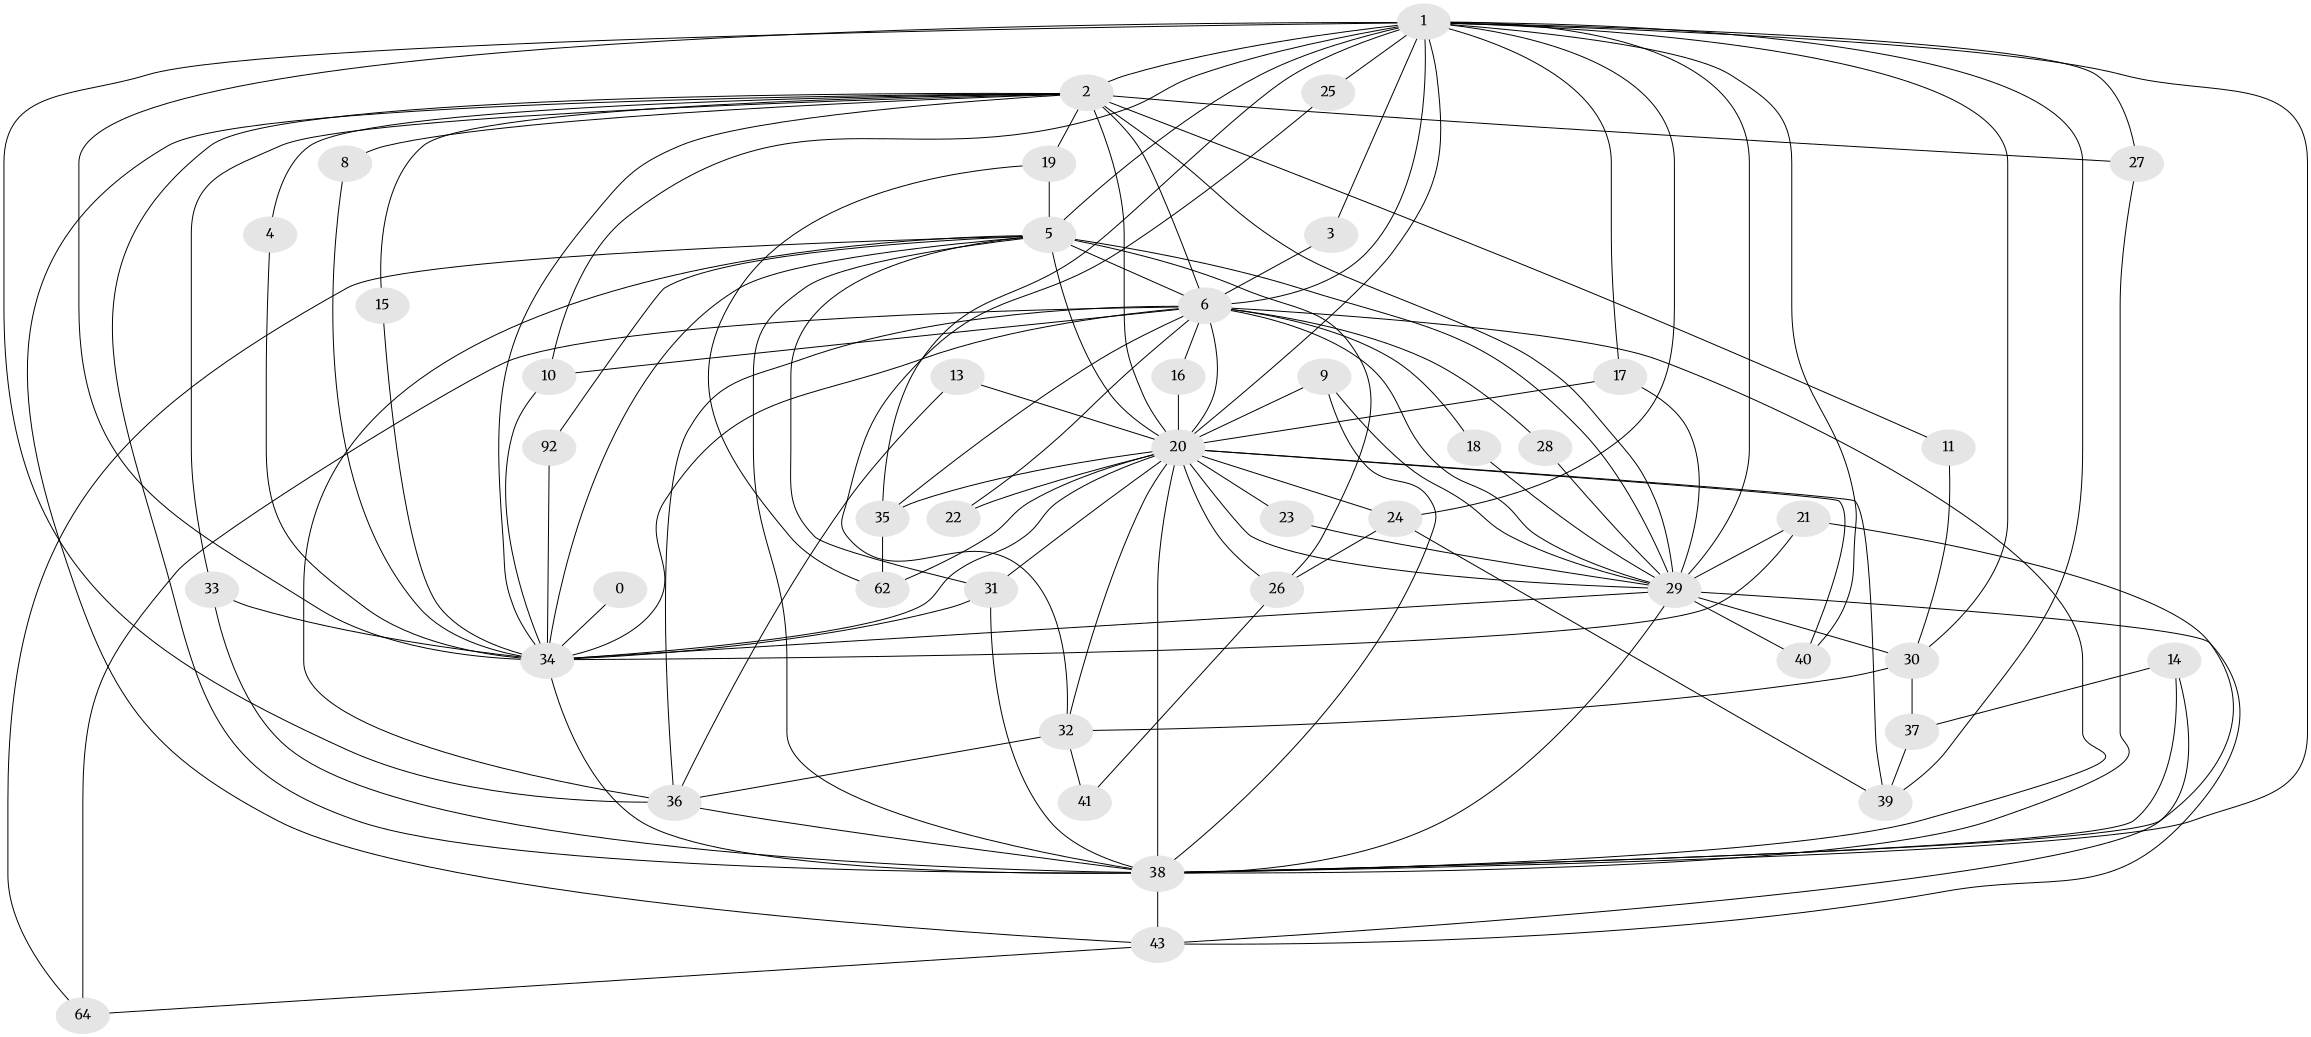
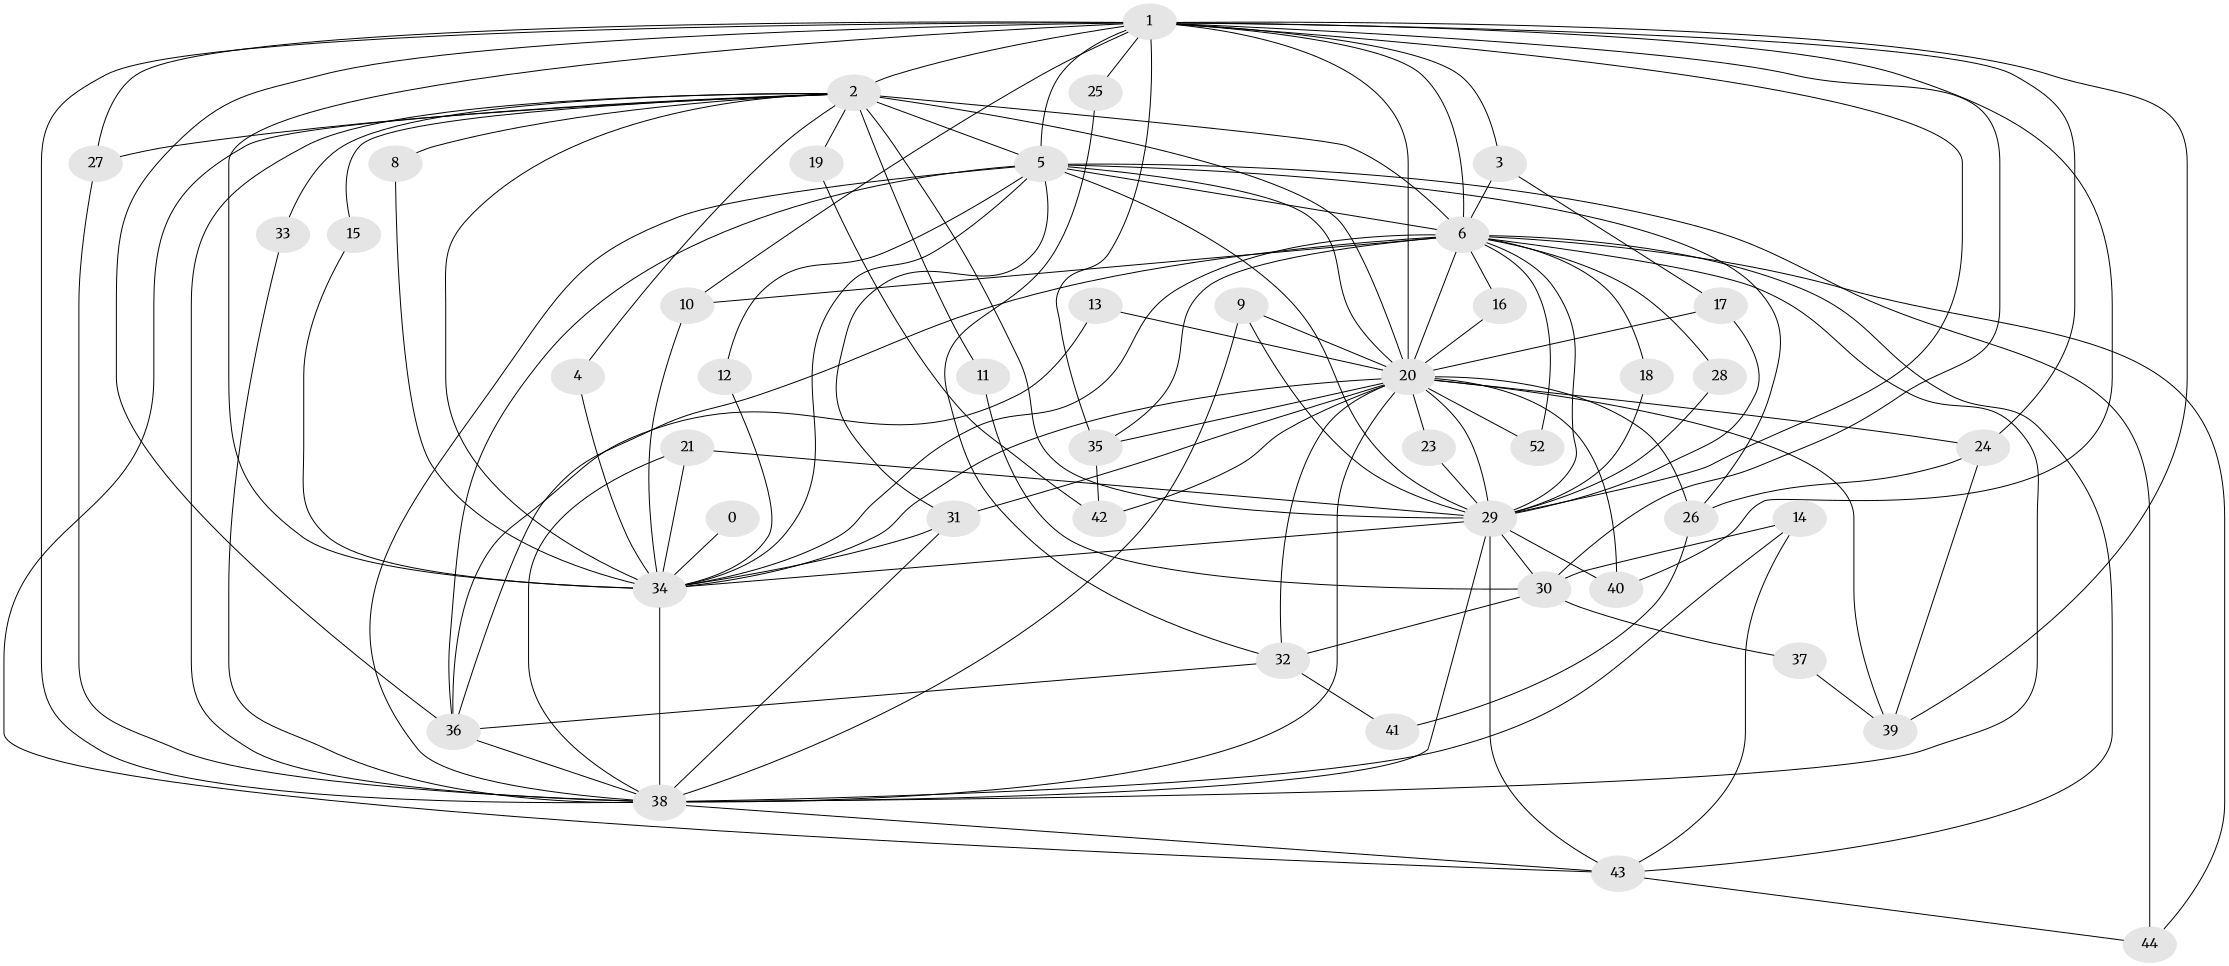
edge "1" -- "17": now "3" -- "17"
edge "19" -- "5": now "2" -- "5"
node "92": label "92" -> "12"
node "22": label "22" -> "52"
edge "6" -- "43": added
node "62": label "62" -> "42"
edge "33" -- "34": removed
edge "14" -- "37": now "14" -- "30"
node "64": label "64" -> "44"
